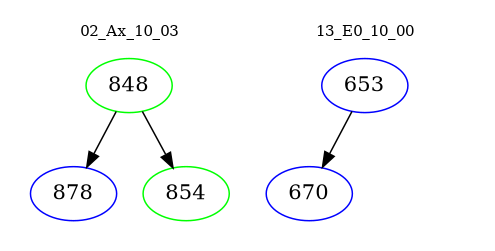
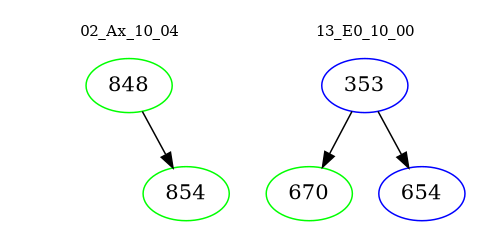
cluster "02_Ax_10_03": label "02_Ax_10_03" -> "02_Ax_10_04"
node "653": label "653" -> "353"
node "878": removed
node "670": color blue -> green
node "654": added
